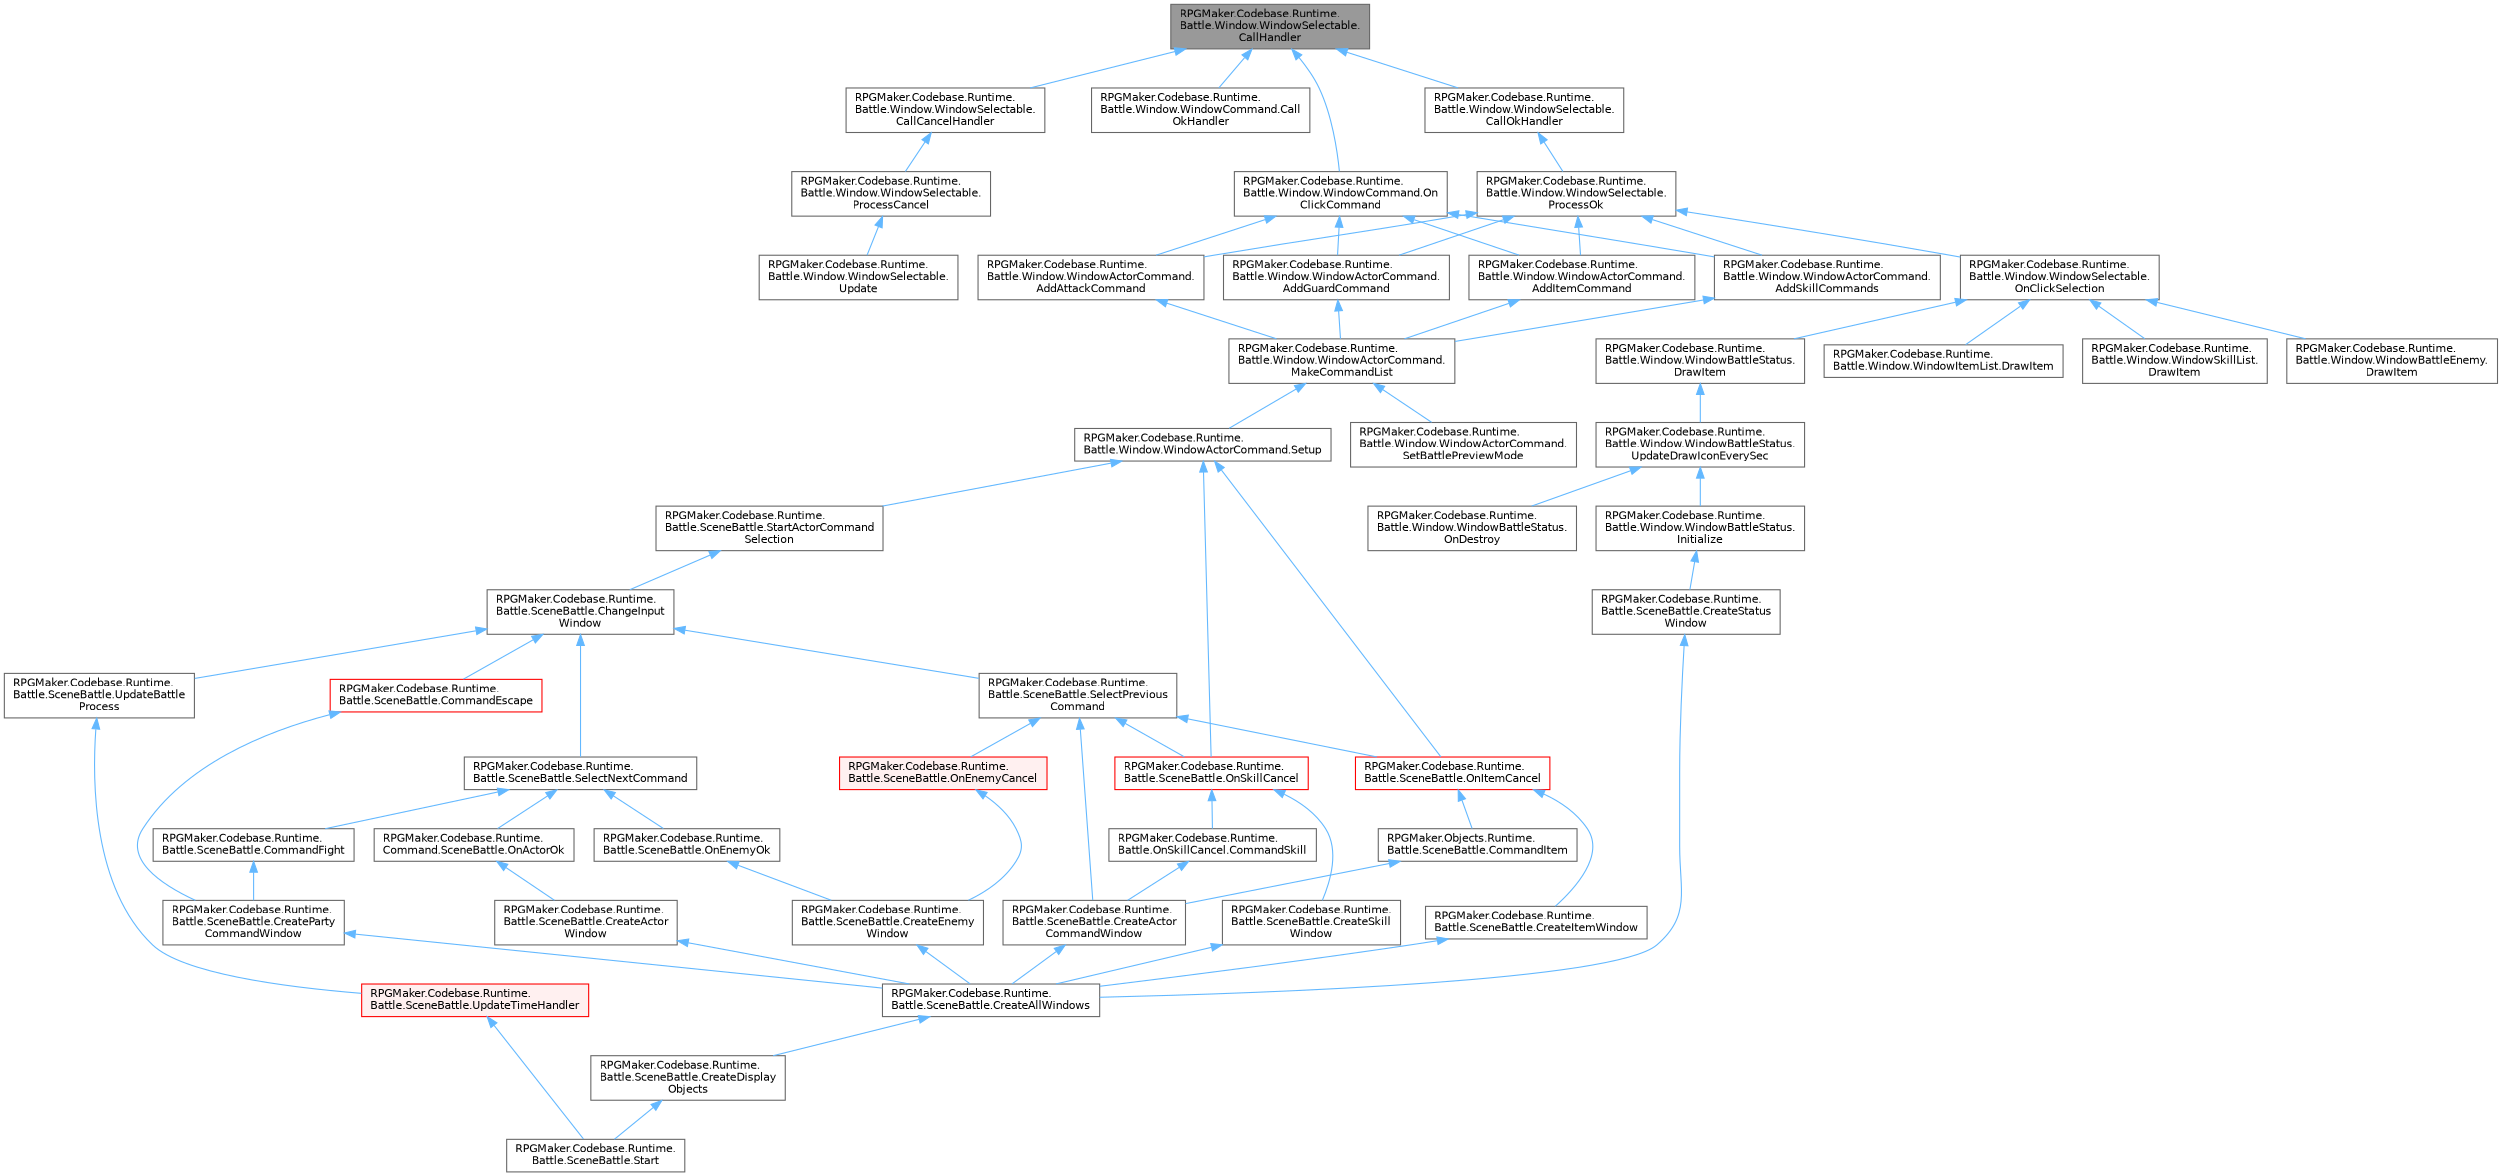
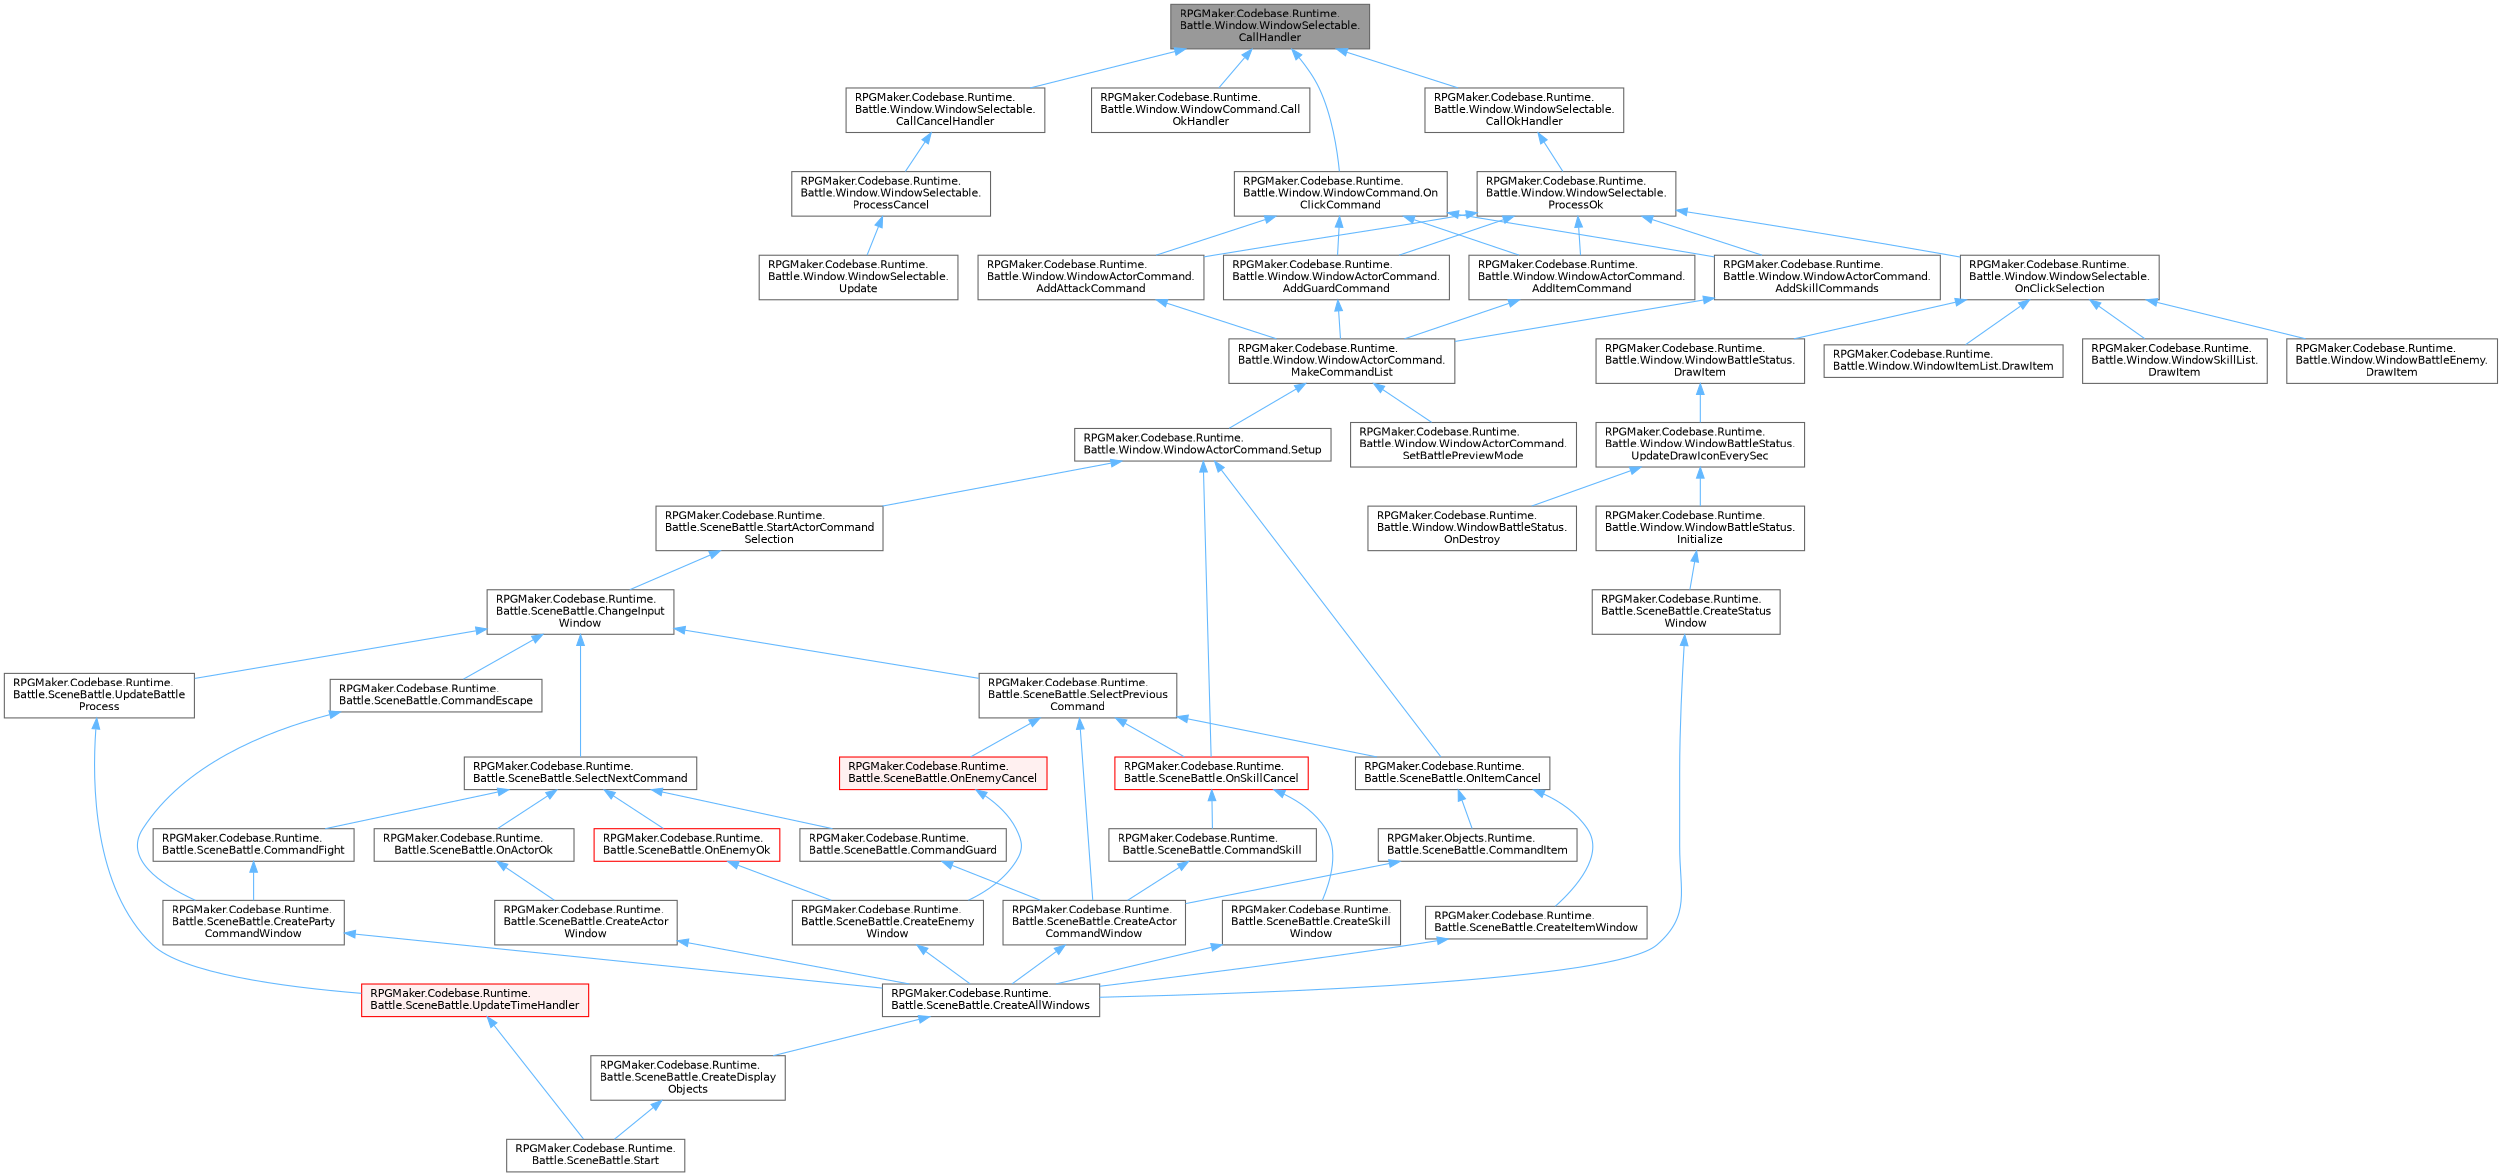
node "RPGMaker.Codebase.Runtime. Battle.SceneBattle.CommandEscape": color red -> grey40
node "RPGMaker.Codebase.Runtime. Battle.SceneBattle.OnItemCancel": color red -> grey40
node "RPGMaker.Codebase.Runtime. Command.SceneBattle.OnActorOk": label "RPGMaker.Codebase.Runtime. Command.SceneBattle.OnActorOk" -> "RPGMaker.Codebase.Runtime. Battle.SceneBattle.OnActorOk"
node "RPGMaker.Codebase.Runtime. Battle.SceneBattle.OnEnemyOk": color grey40 -> red
node "RPGMaker.Codebase.Runtime. Battle.SceneBattle.CommandGuard": added
node "RPGMaker.Codebase.Runtime. Battle.OnSkillCancel.CommandSkill": label "RPGMaker.Codebase.Runtime. Battle.OnSkillCancel.CommandSkill" -> "RPGMaker.Codebase.Runtime. Battle.SceneBattle.CommandSkill"
